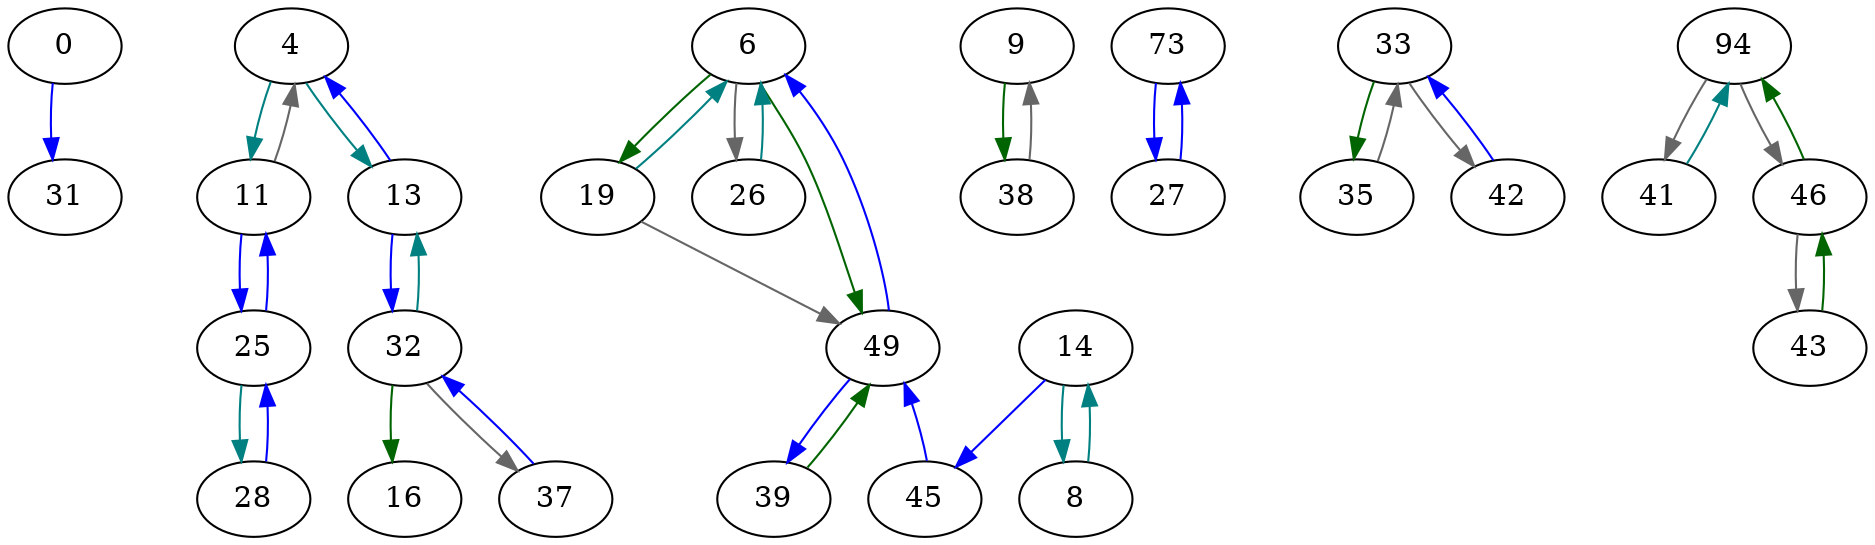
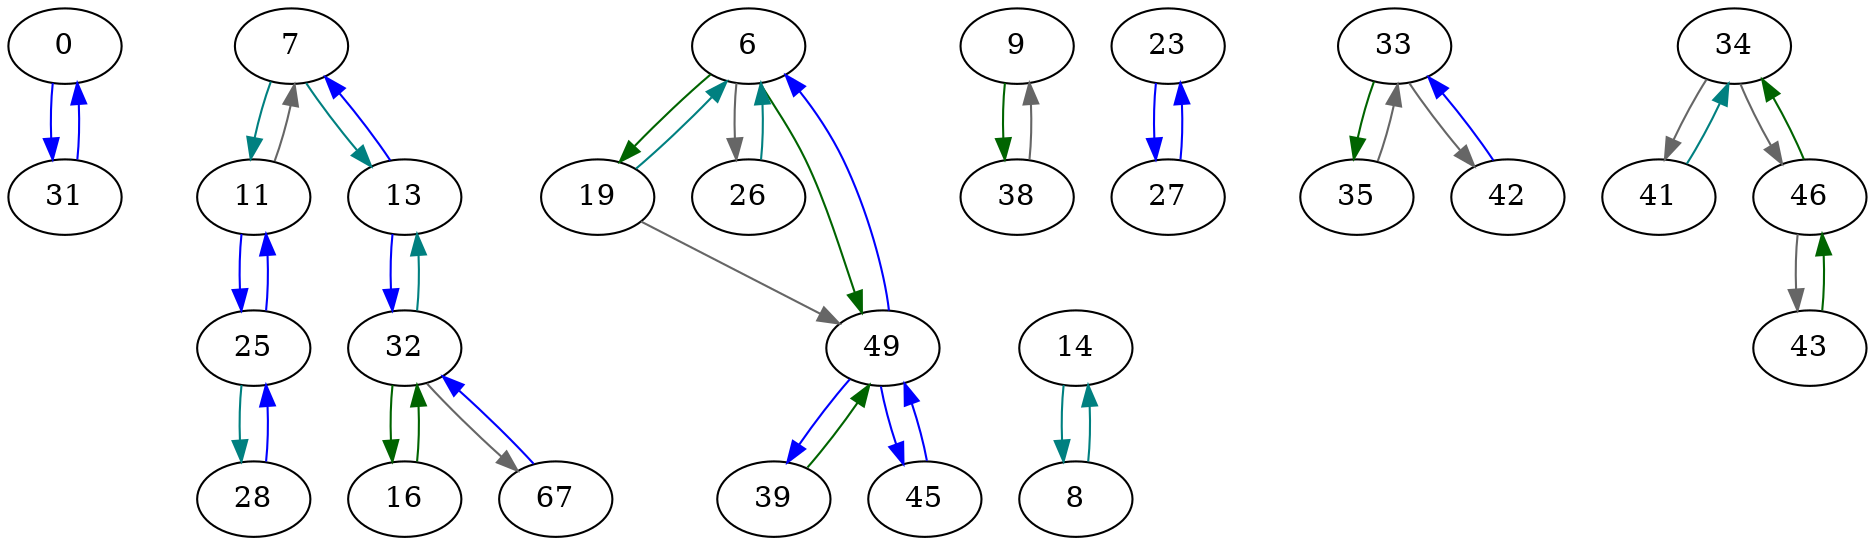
node "4": label "4" -> "7"
node "73": label "73" -> "23"
node "94": label "94" -> "34"
edge "31" -> "0": added
edge "14" -> "45": now "49" -> "45"
edge "16" -> "32": added
node "37": label "37" -> "67"
